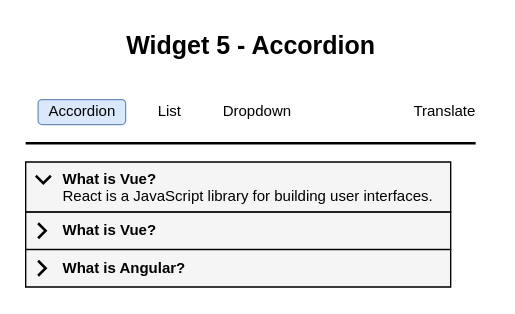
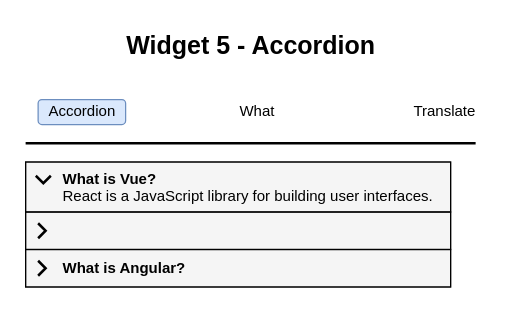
node "List": removed
node "Dropdown": label "Dropdown" -> "What"
node "What is Vue?": removed
